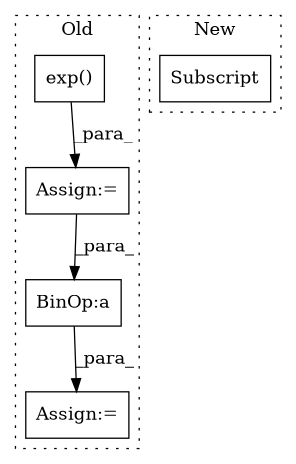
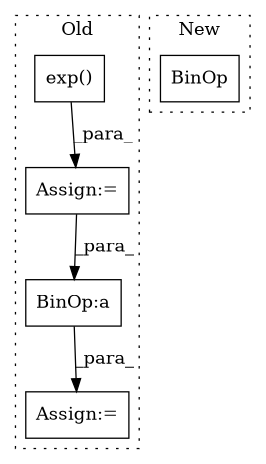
node "Subscript": label "Subscript" -> "BinOp"
